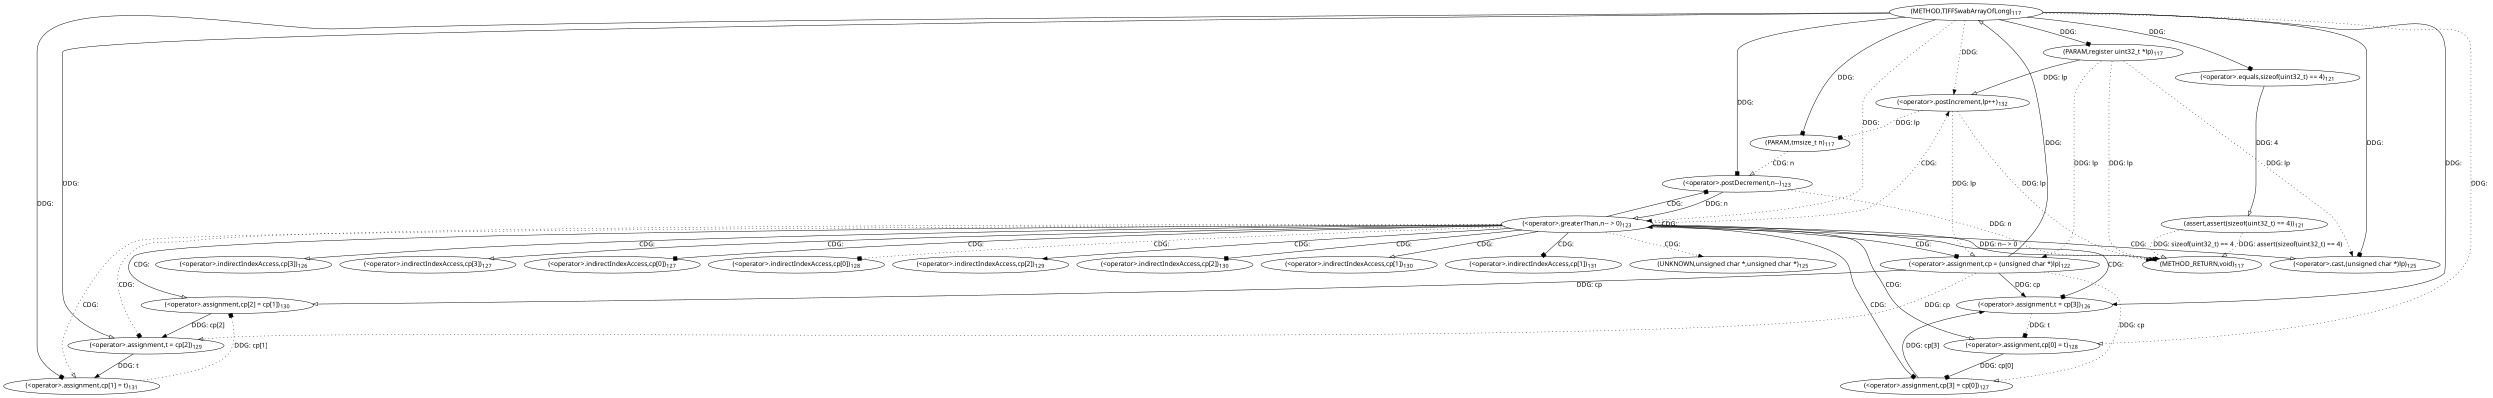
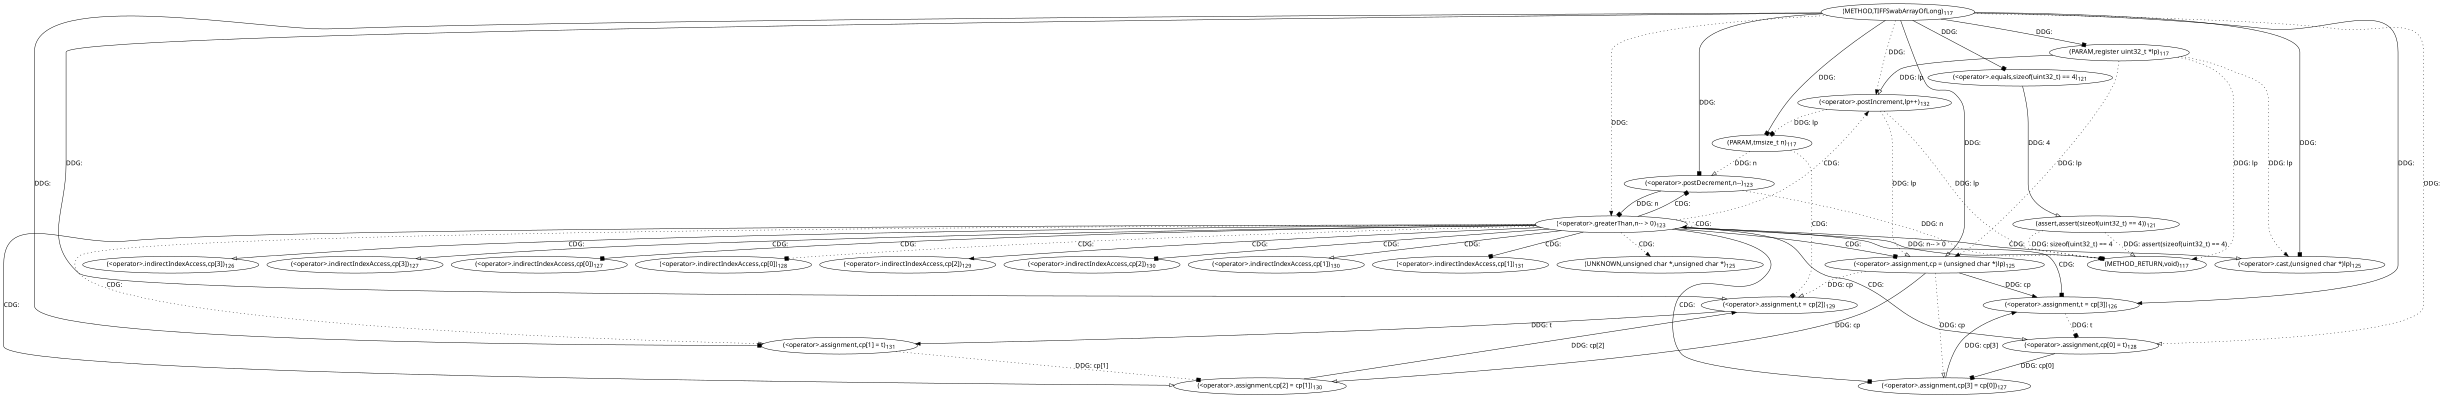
edge "(<operator>.assignment,cp = (unsigned char *)lp)" -> "(METHOD,TIFFSwabArrayOfLong)": reversed
edge "(PARAM,tmsize_t n)" -> "(<operator>.postDecrement,n--)": label "CDG: n" -> "DDG: n"
edge "(<operator>.postDecrement,n--)" -> "(<operator>.greaterThan,n-- > 0)": arrowhead onormal -> box
edge "(<operator>.greaterThan,n-- > 0)" -> "(<operator>.assignment,t = cp[2])": now "(PARAM,tmsize_t n)" -> "(<operator>.assignment,t = cp[2])"
node "(<operator>.assignment,cp = (unsigned char *)lp)": text "122" -> "125"
